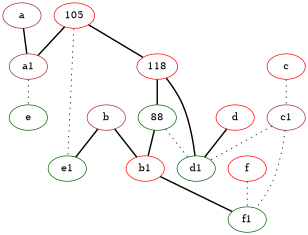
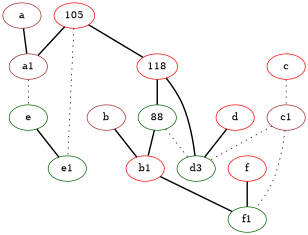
edge "b" -- "e1": now "e" -- "e1"
node "d1": label "d1" -> "d3"
edge "f" -- "f1": style dotted -> bold
